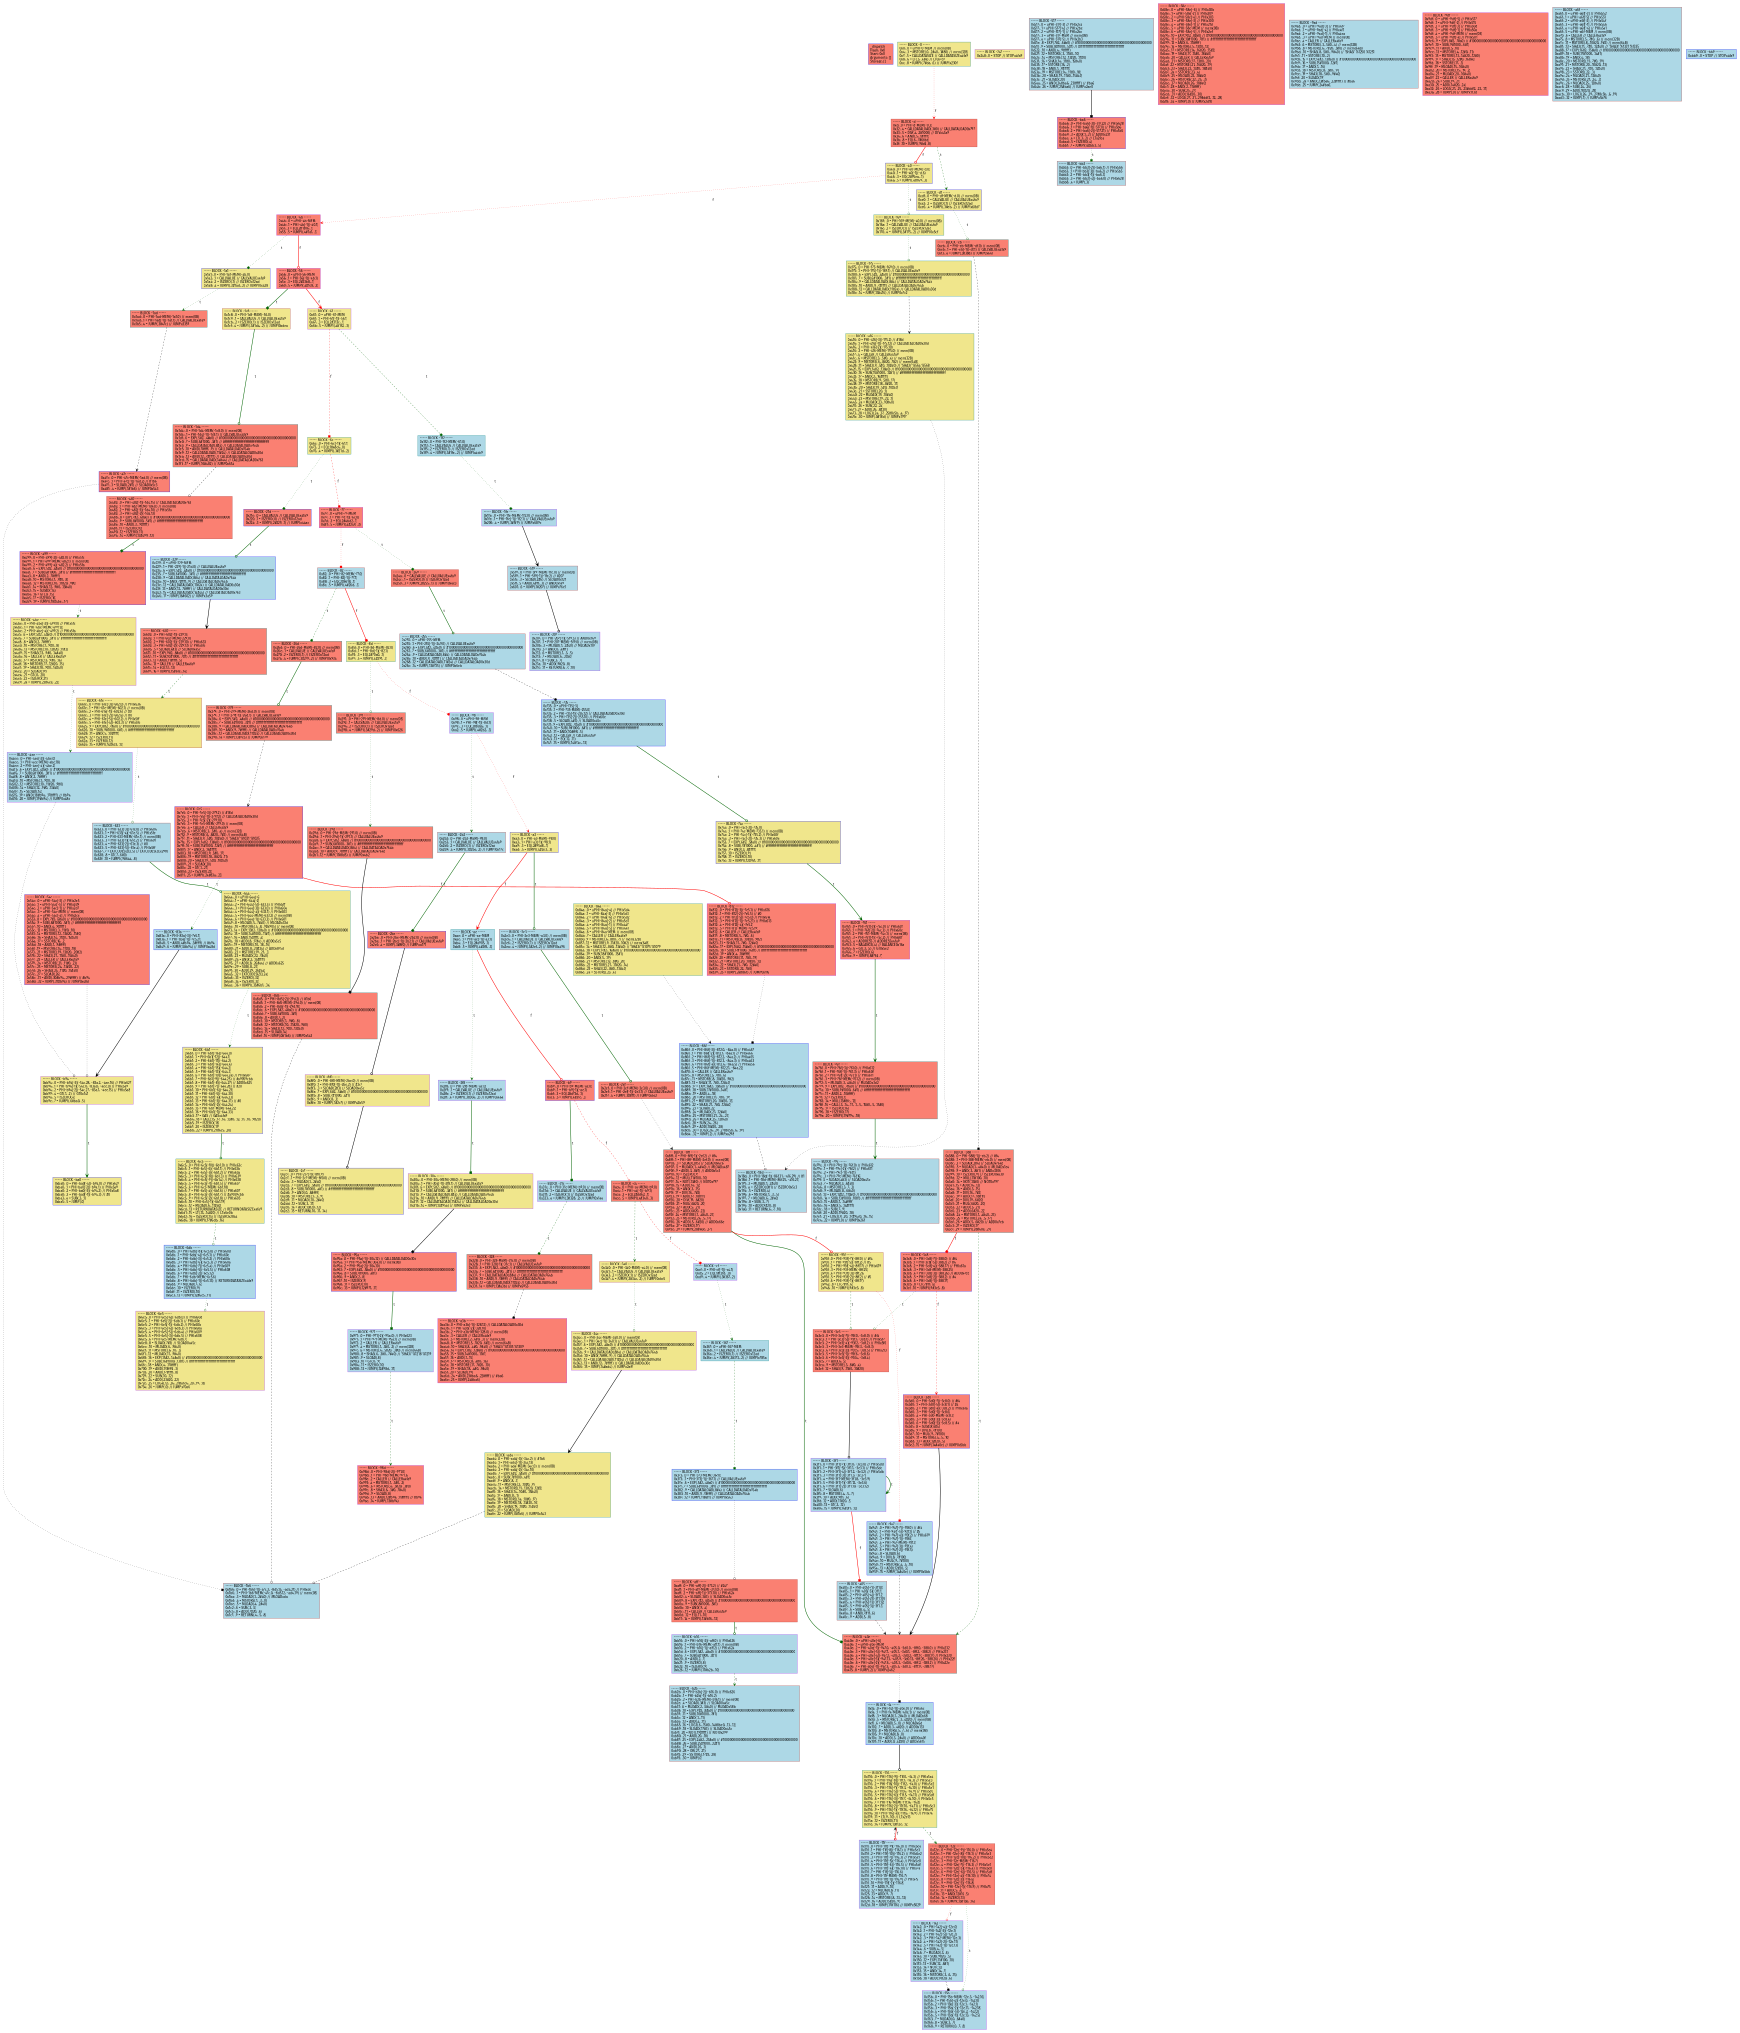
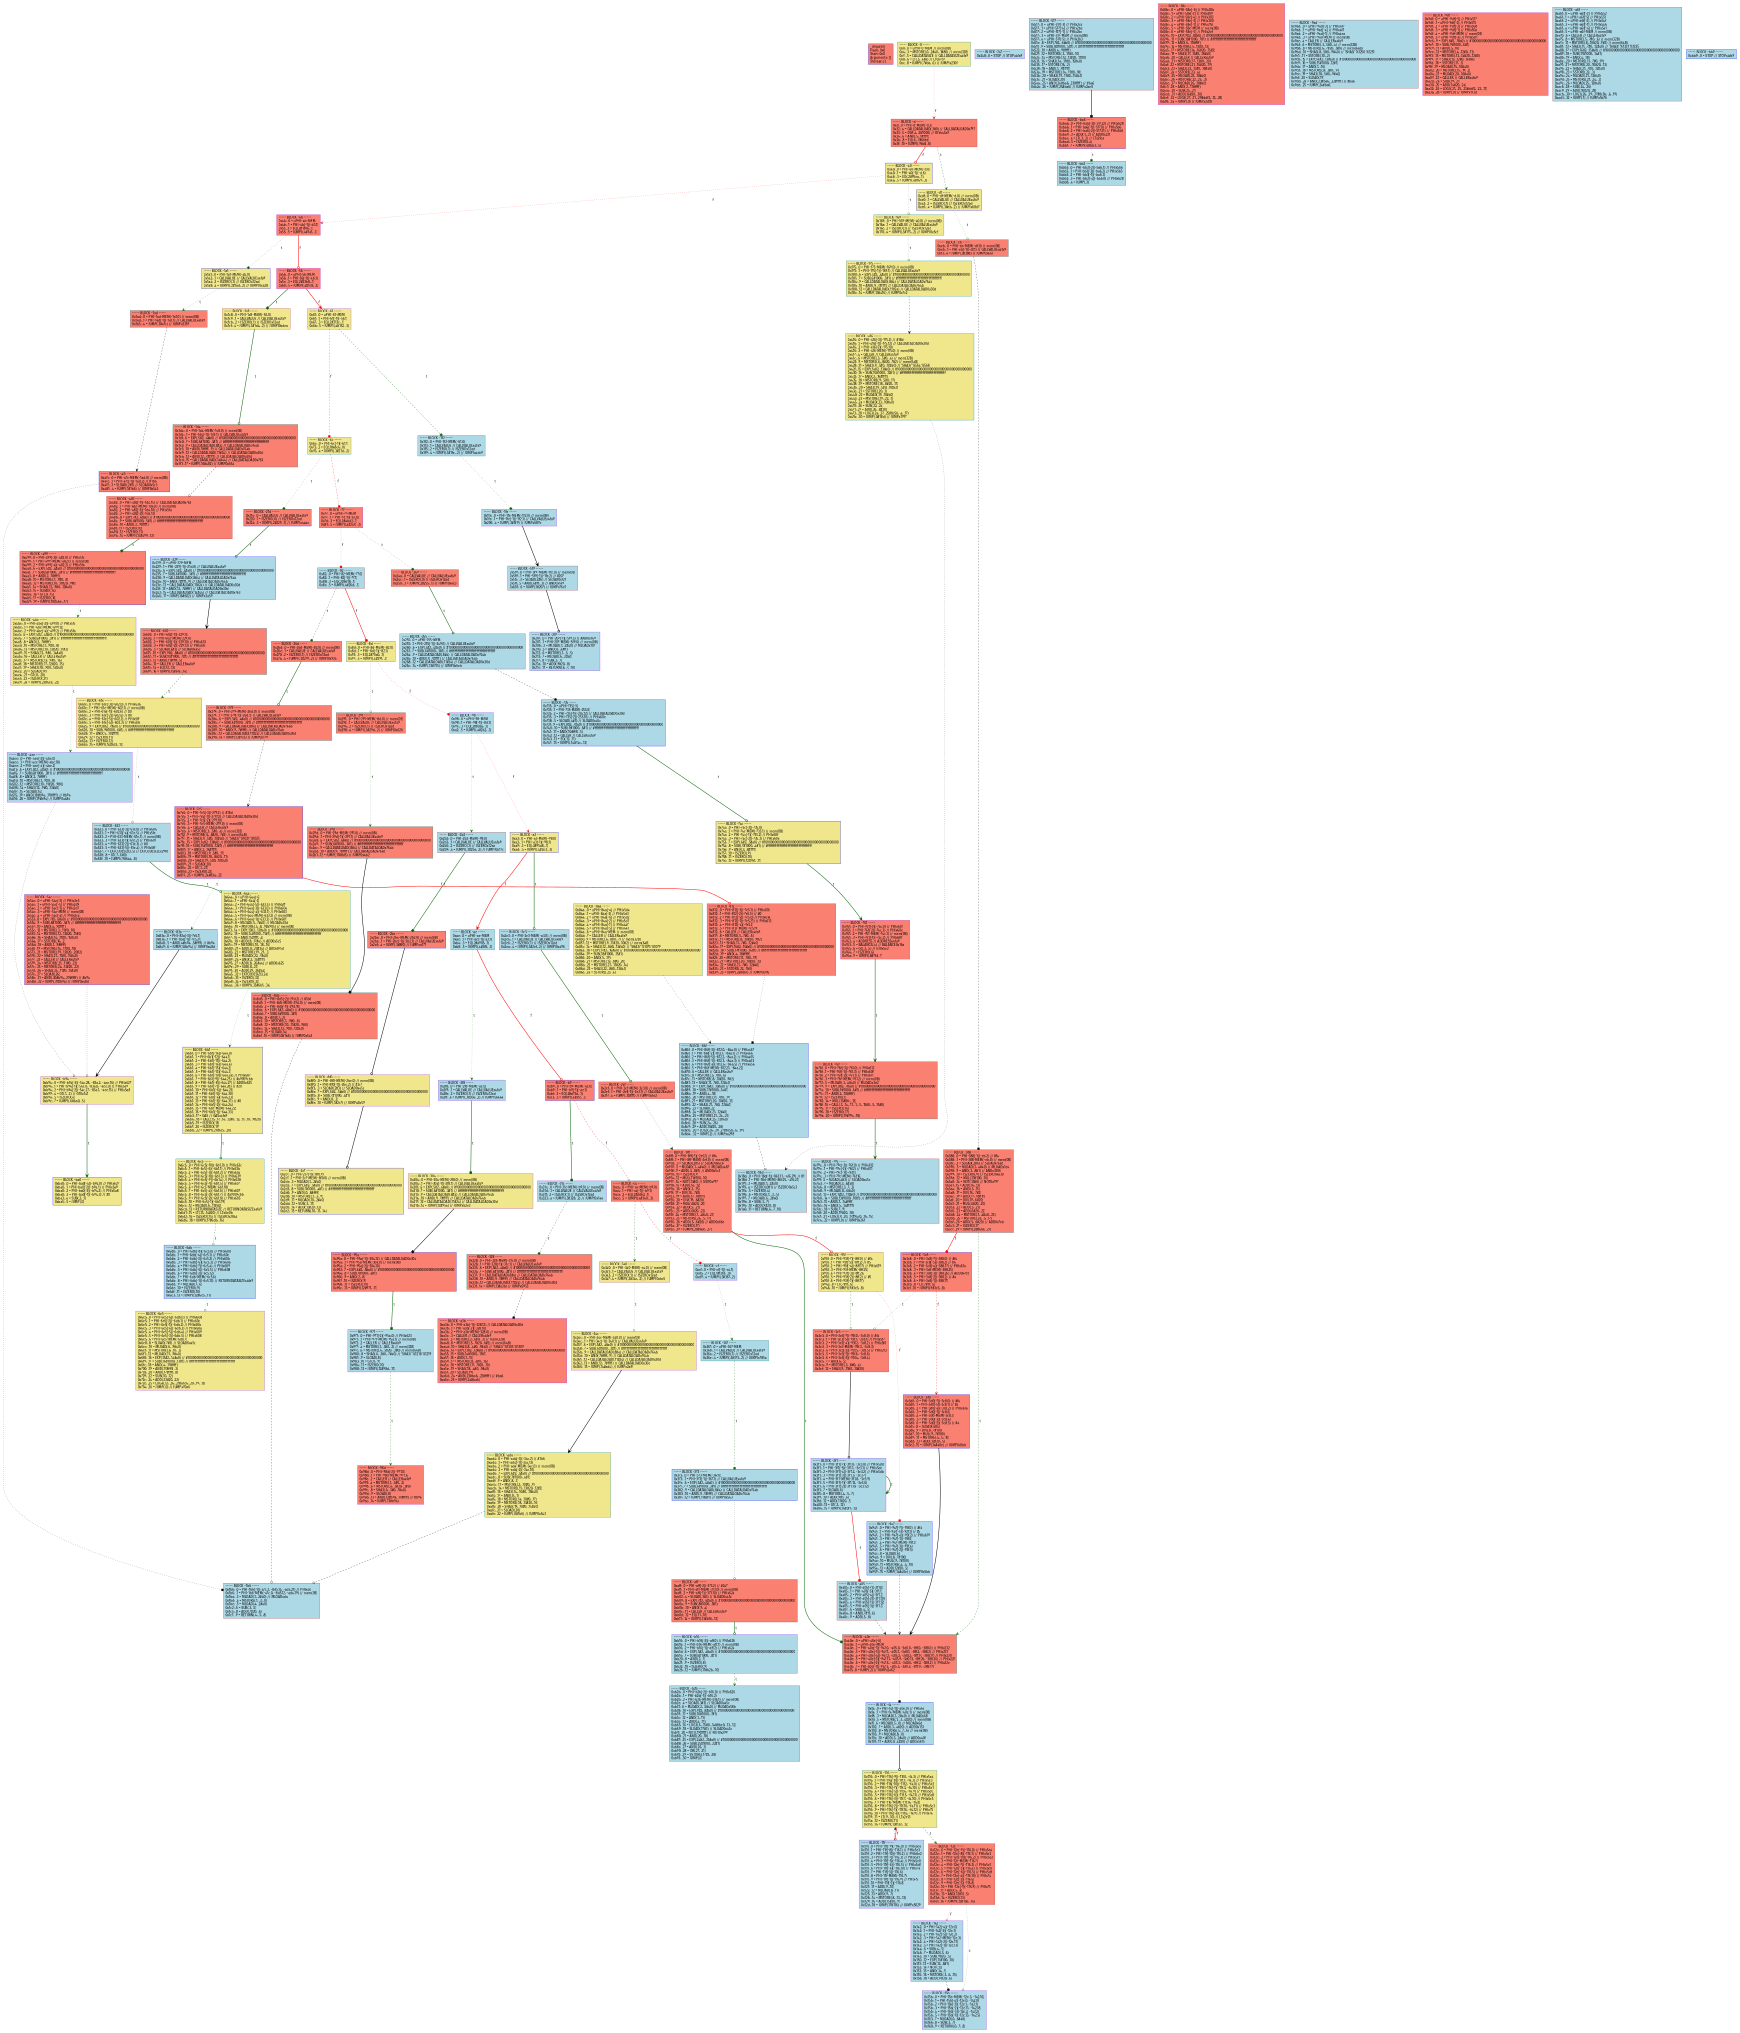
node "----- BLOCK ~247 ----- 0x248: .0 = STOP // STOPx4fa9": fillcolor khaki -> lightblue
